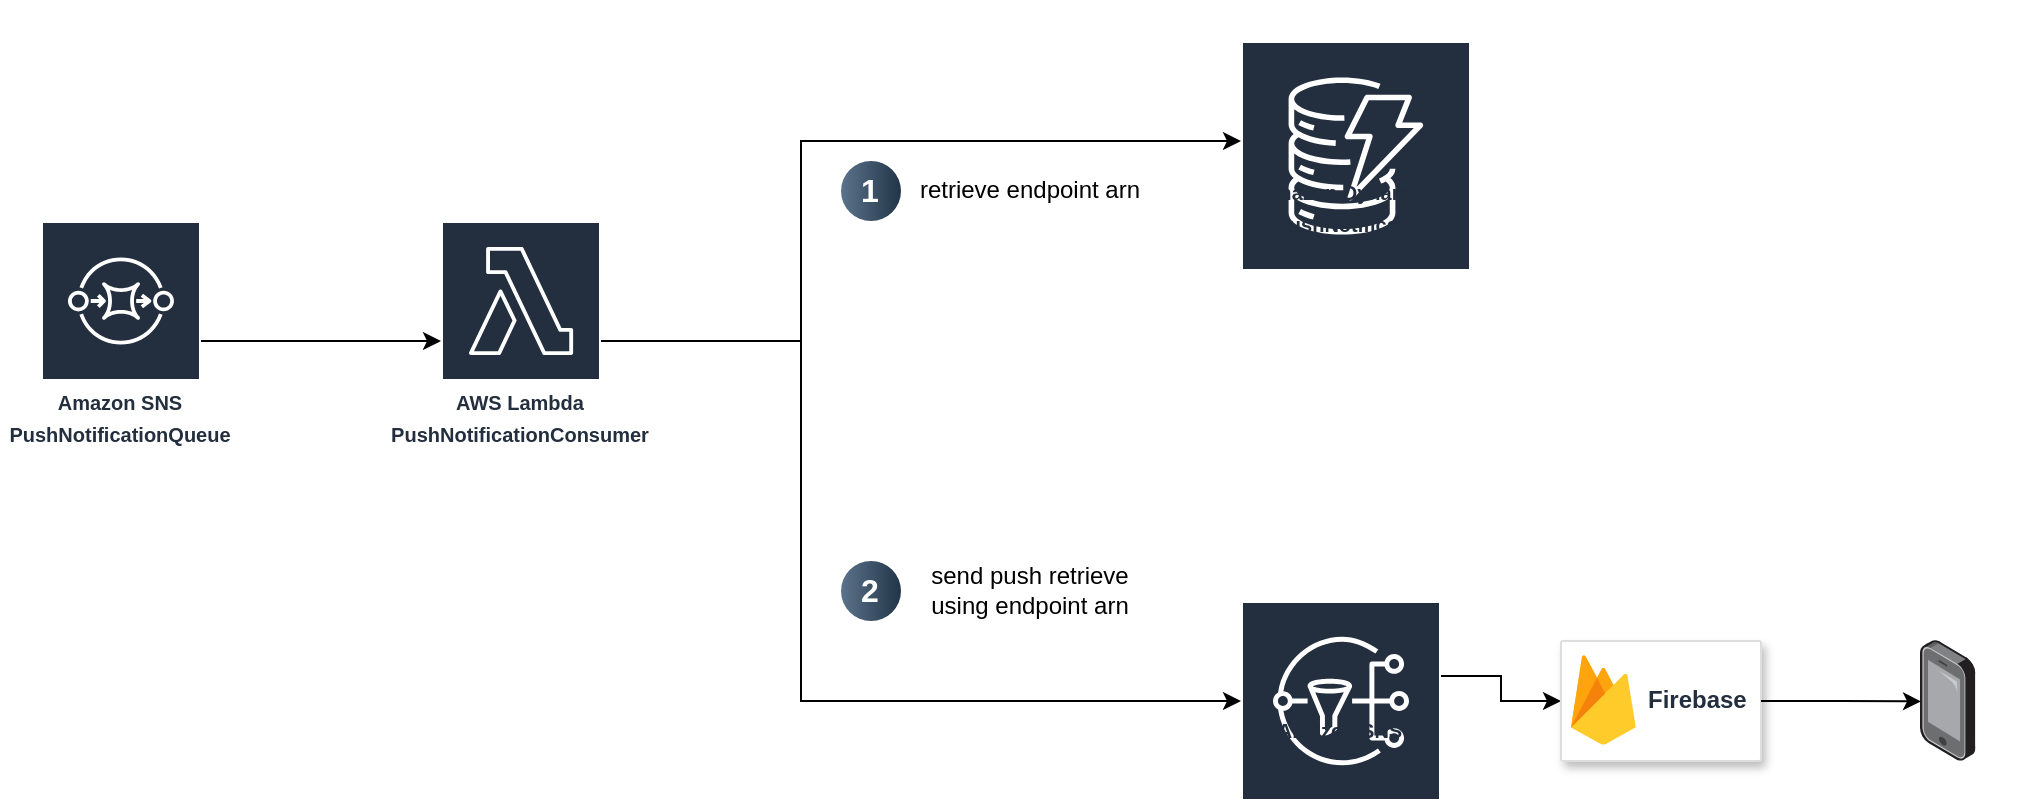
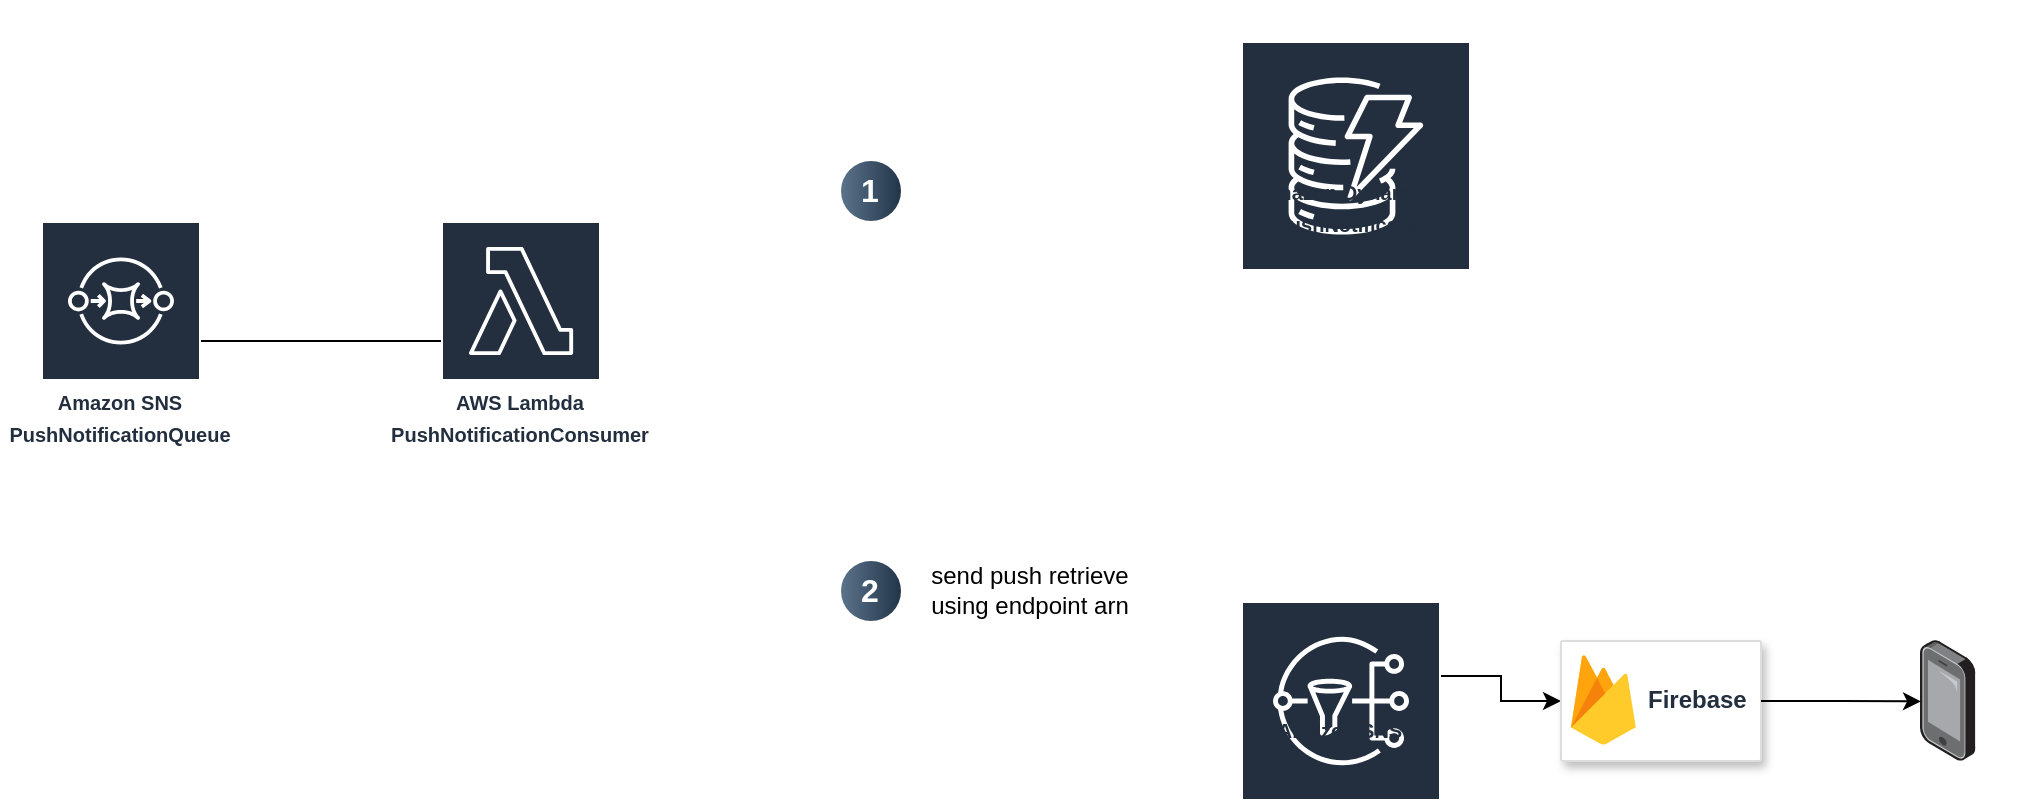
edge "AWS Lambda PushNotificationConsumer" -> "Amazon DynamoDB PushNotification": removed
node "retrieve endpoint arn": removed
edge "Amazon SNS PushNotificationQueue" -> "AWS Lambda PushNotificationConsumer": arrowhead classic -> none
edge "AWS Lambda PushNotificationConsumer" -> "Amazon SNS": removed
